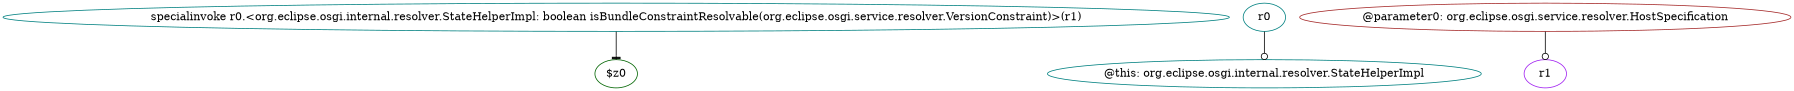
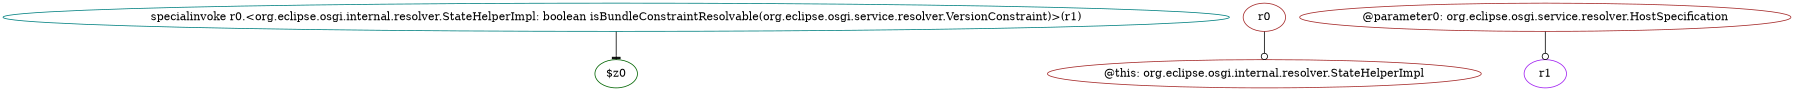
node "r0": color teal -> brown
node "@this: org.eclipse.osgi.internal.resolver.StateHelperImpl": color teal -> brown
